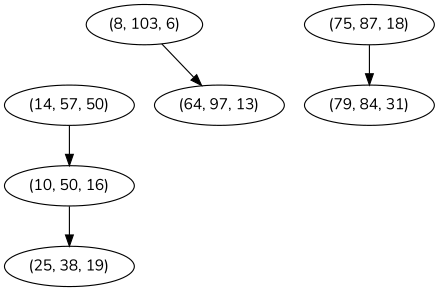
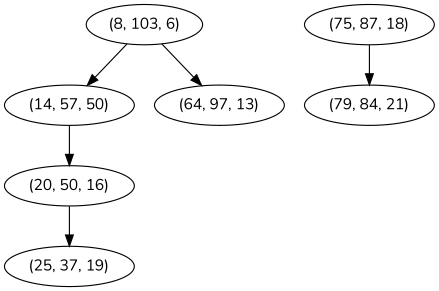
edge "(8, 103, 6)" -> "(14, 57, 50)": added
node "(79, 84, 31)": label "(79, 84, 31)" -> "(79, 84, 21)"
node "(10, 50, 16)": label "(10, 50, 16)" -> "(20, 50, 16)"
node "(25, 38, 19)": label "(25, 38, 19)" -> "(25, 37, 19)"
